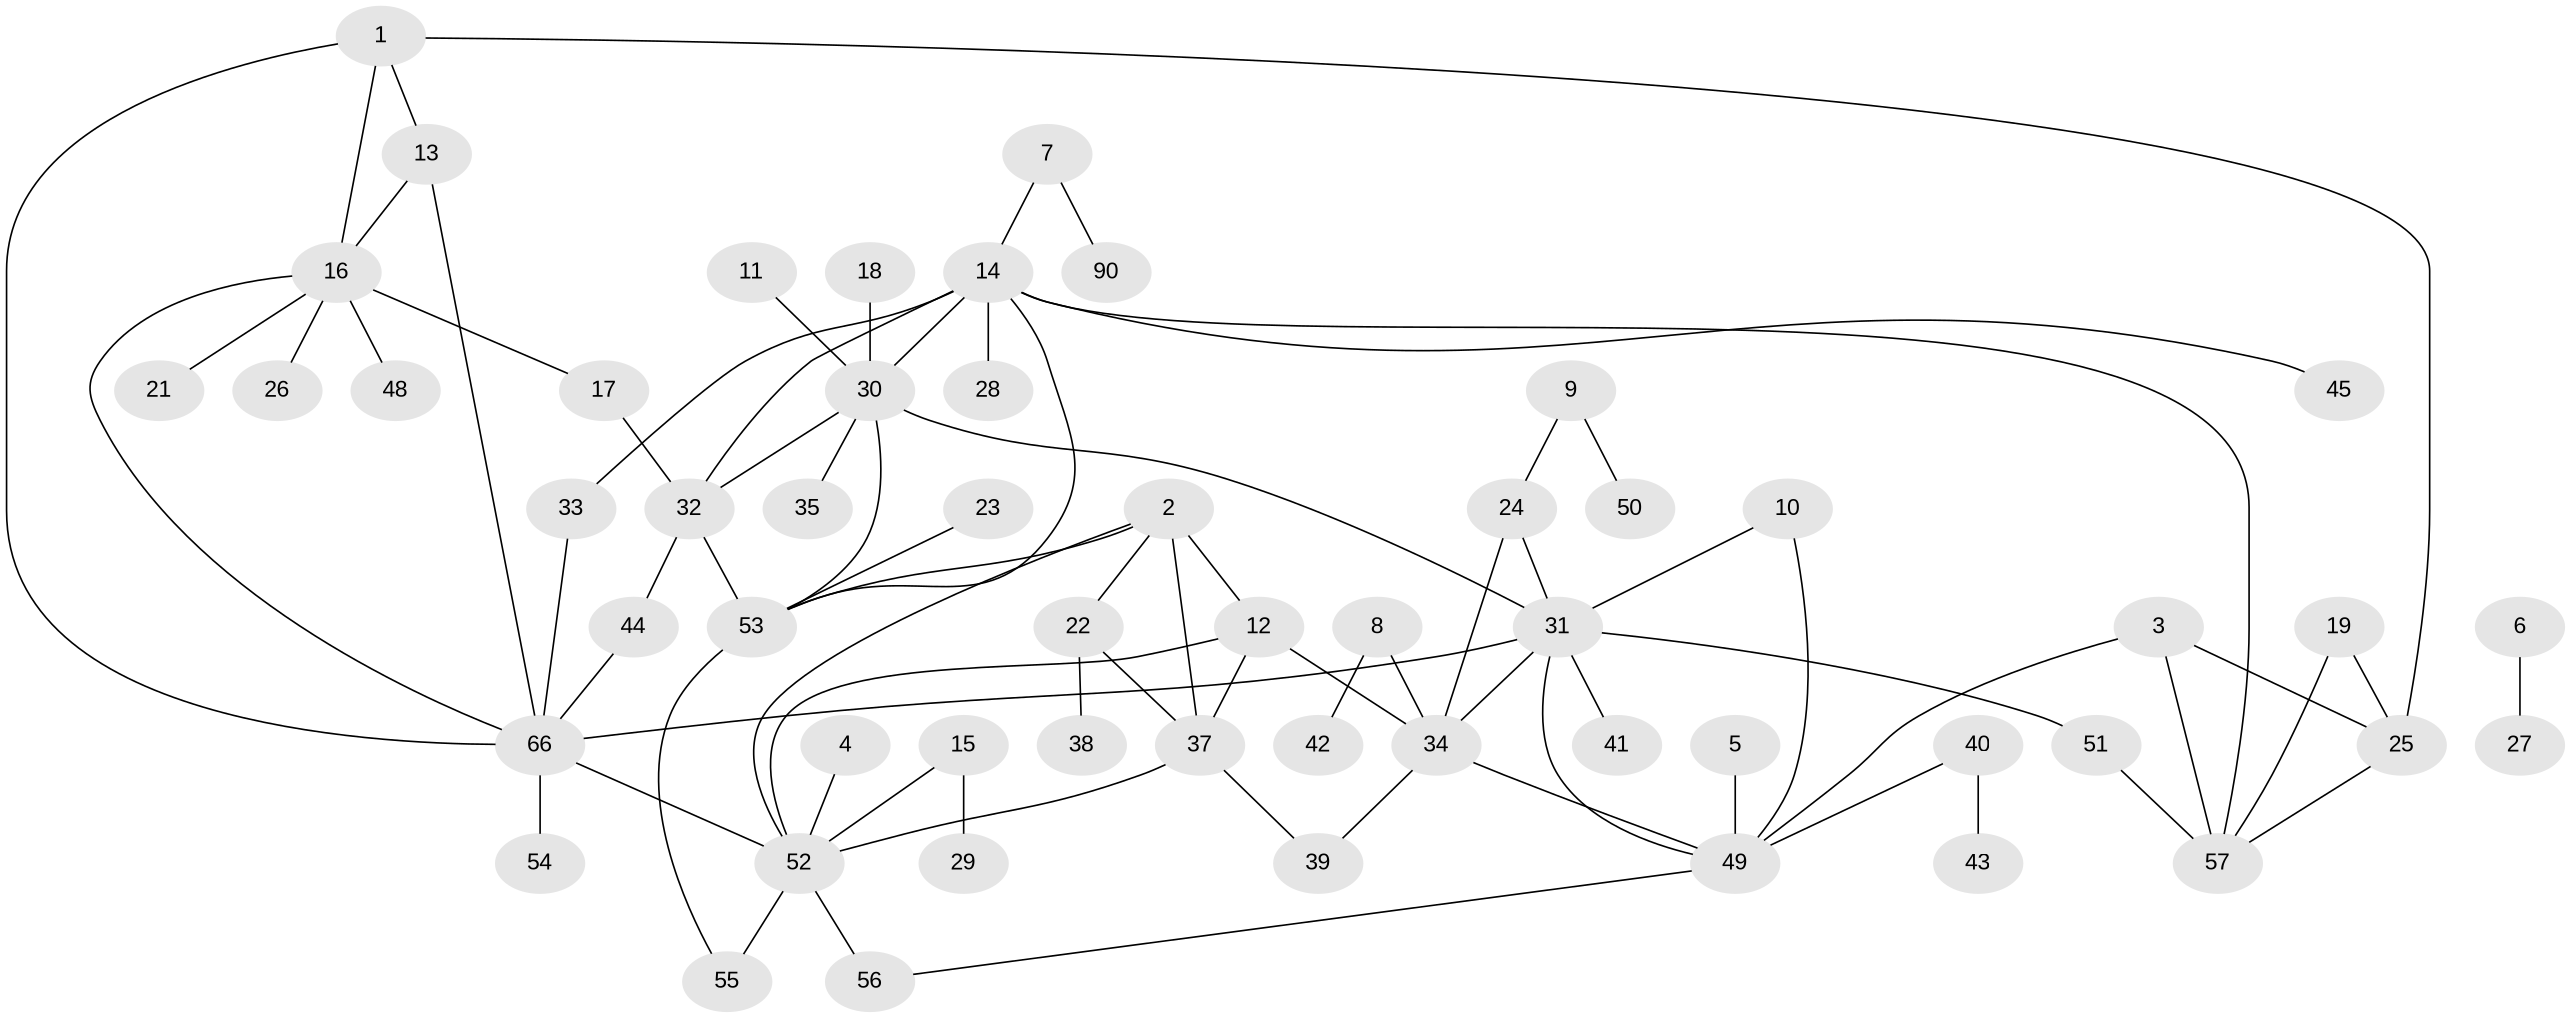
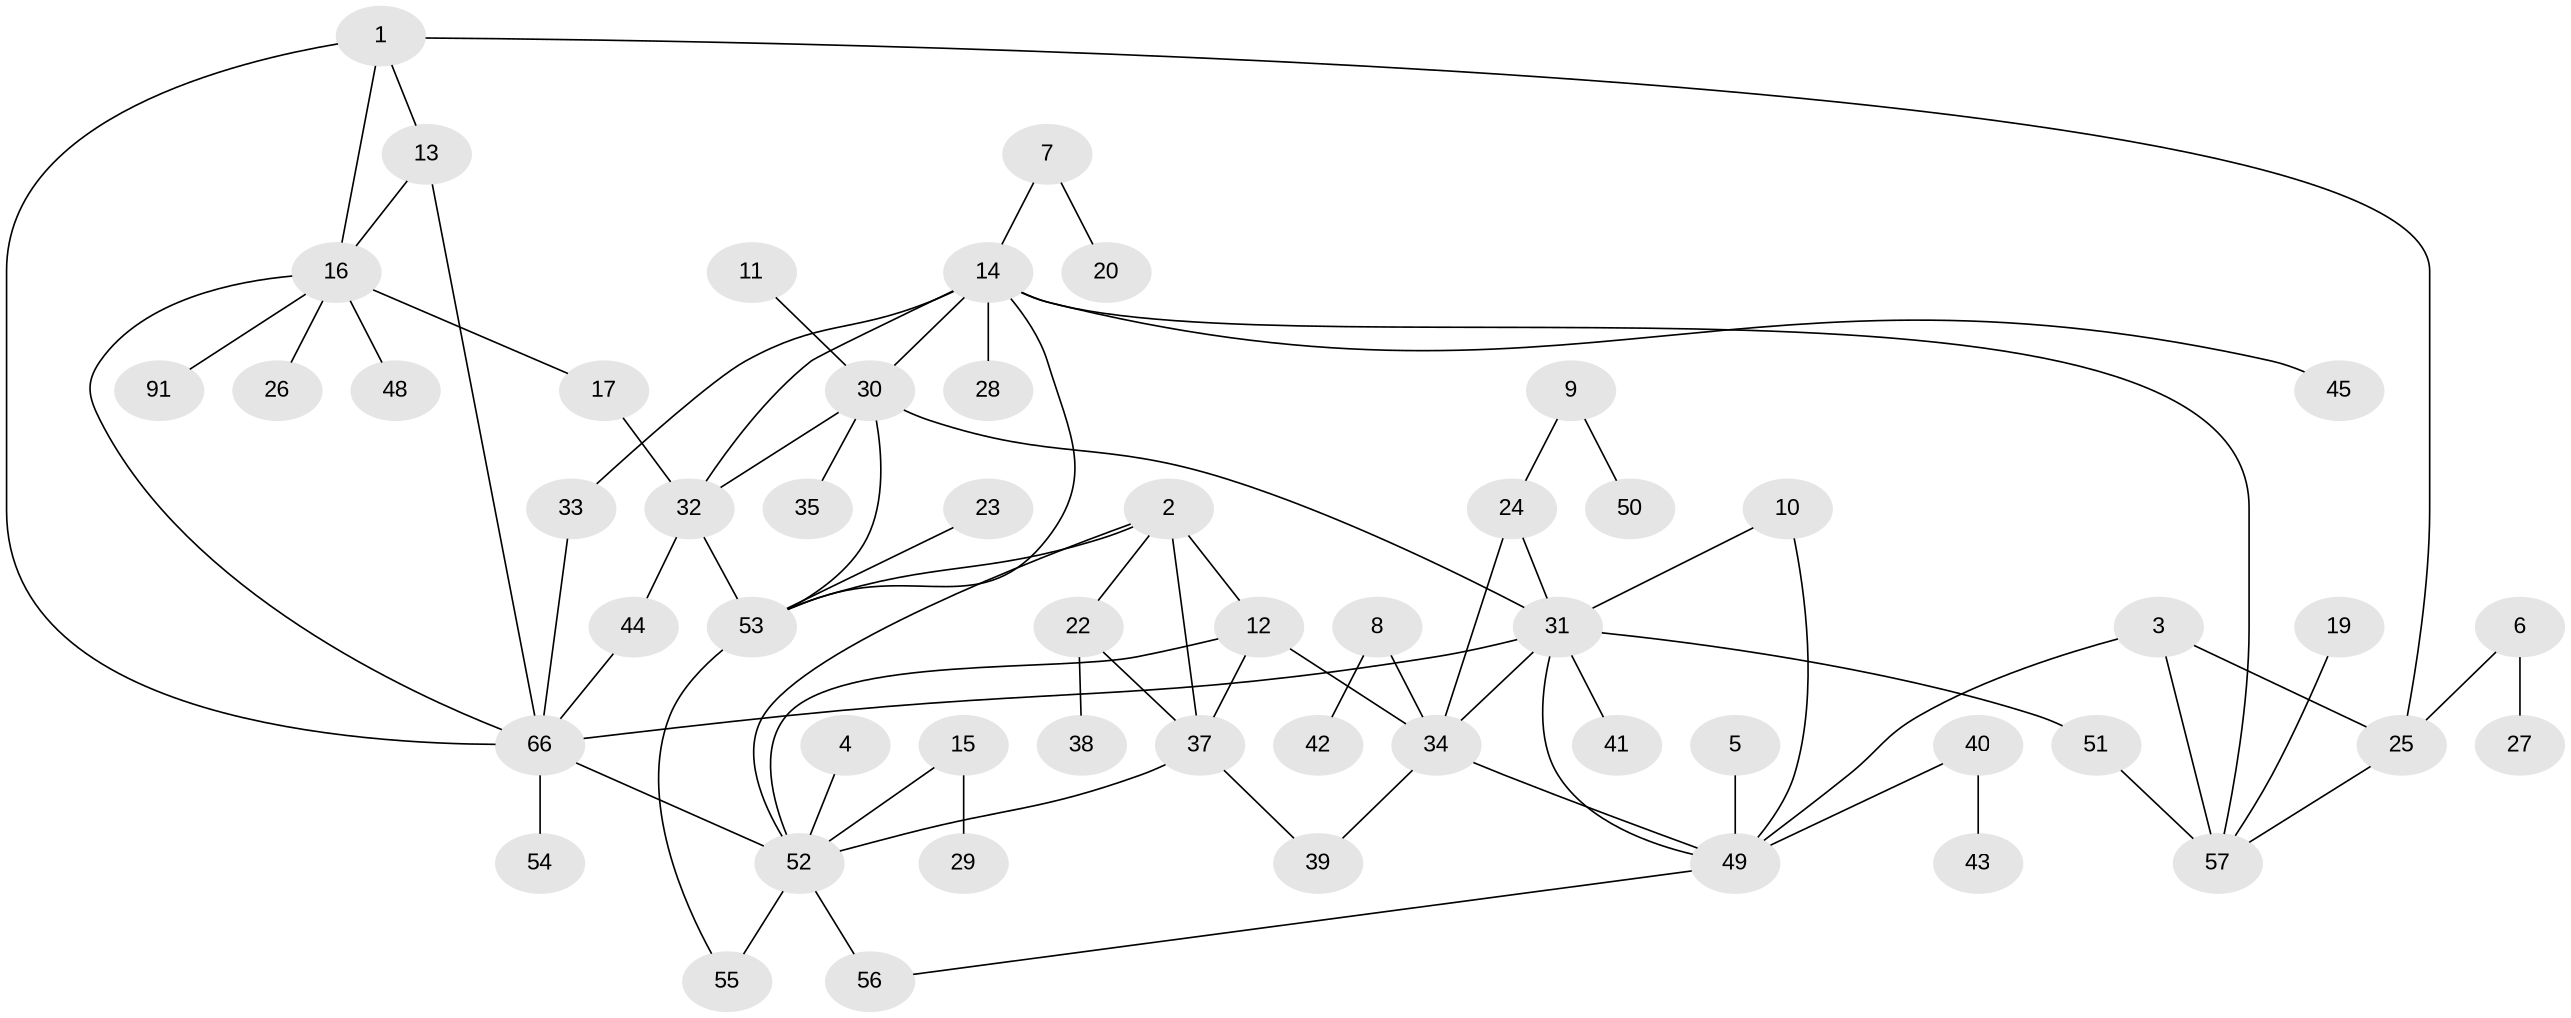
node "18": removed
node "90": label "90" -> "20"
node "21": label "21" -> "91"
edge "19" -- "25": now "6" -- "25"
